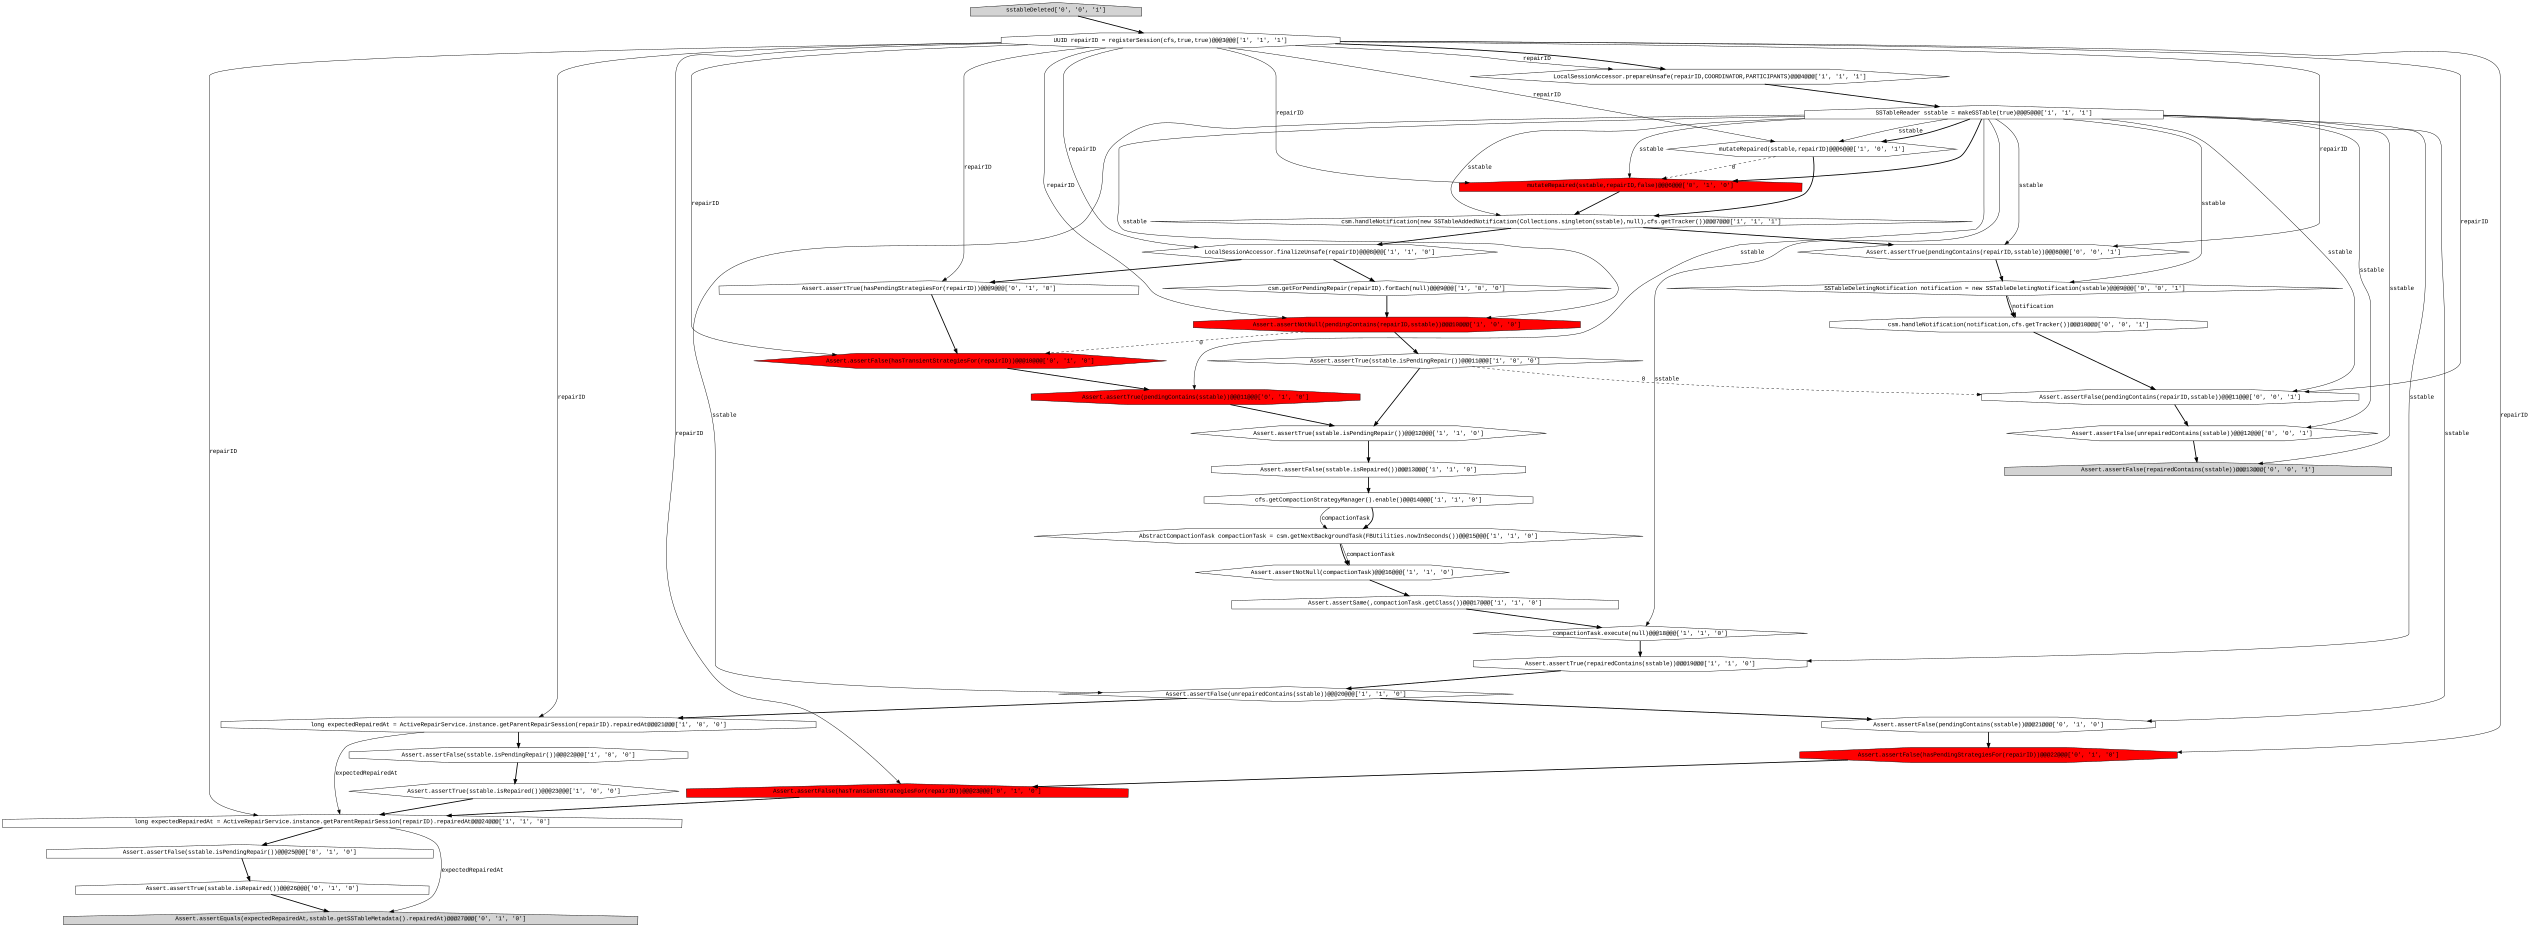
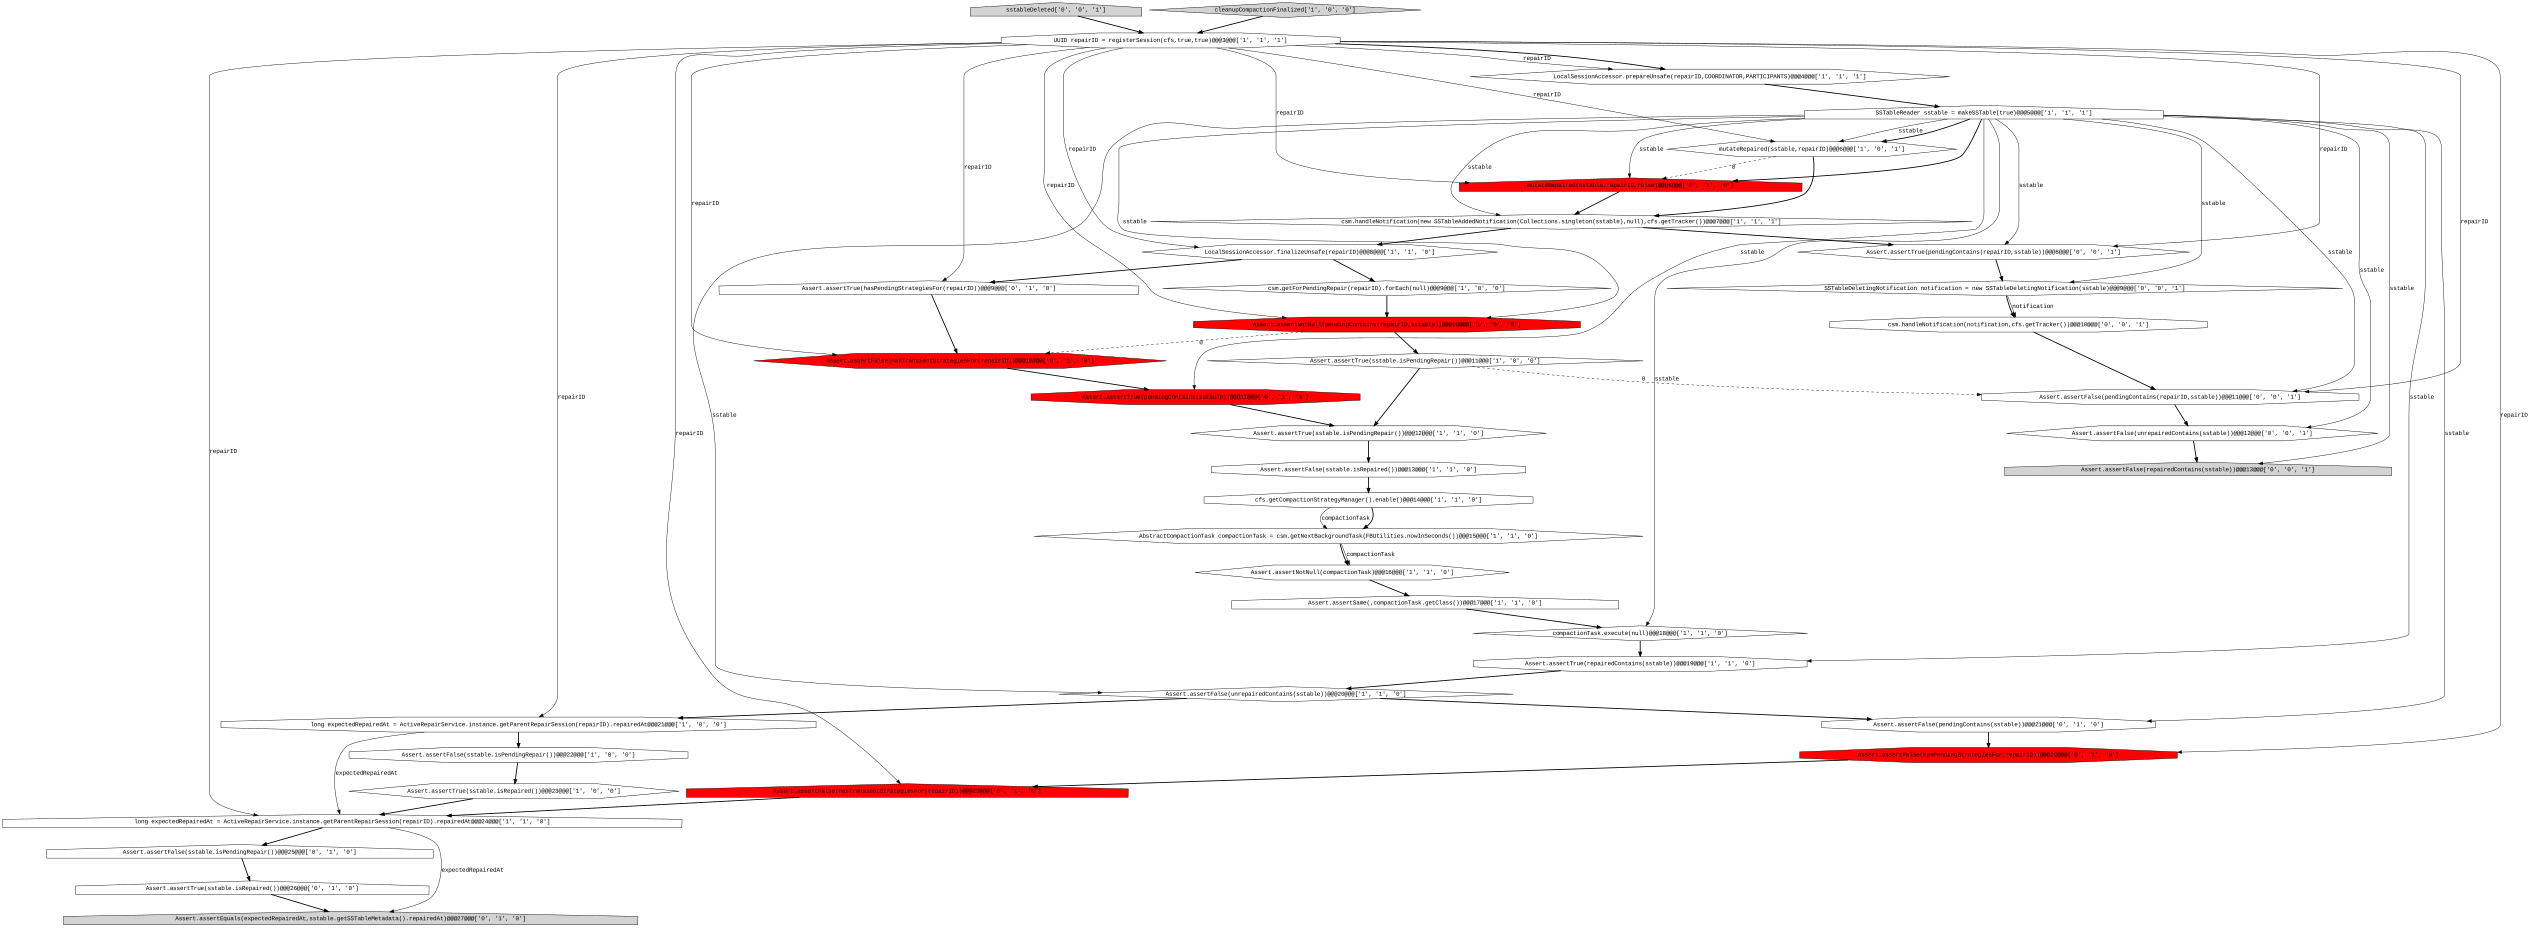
node "cleanupCompactionFinalized['1', '0', '0']": added
